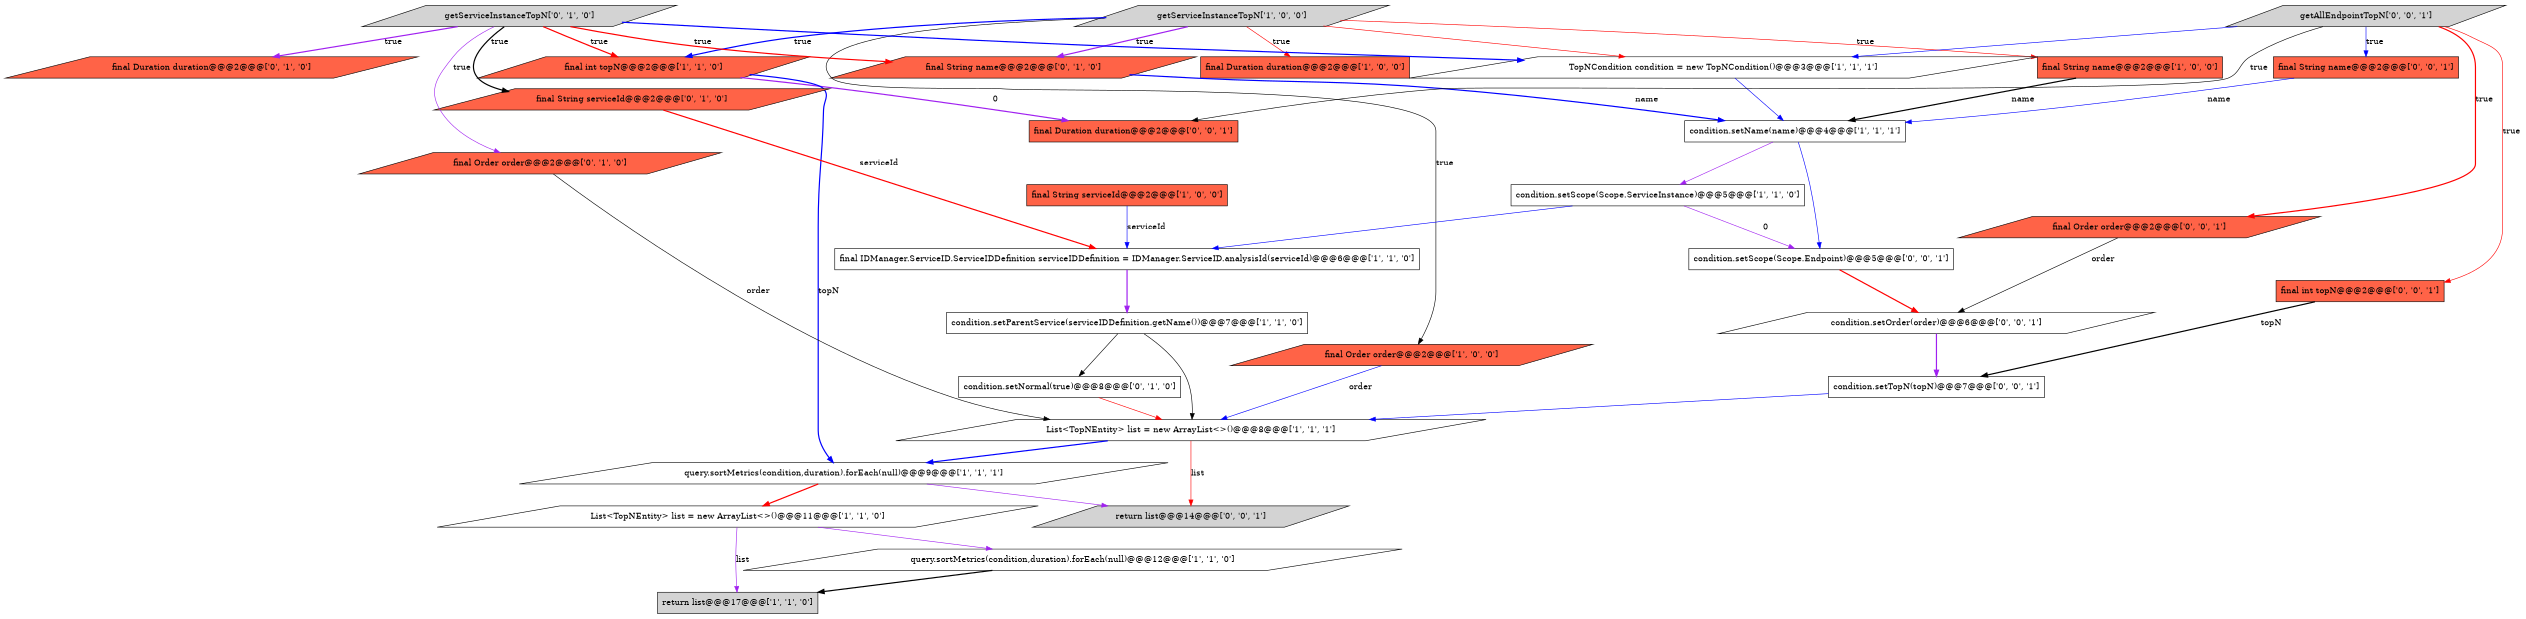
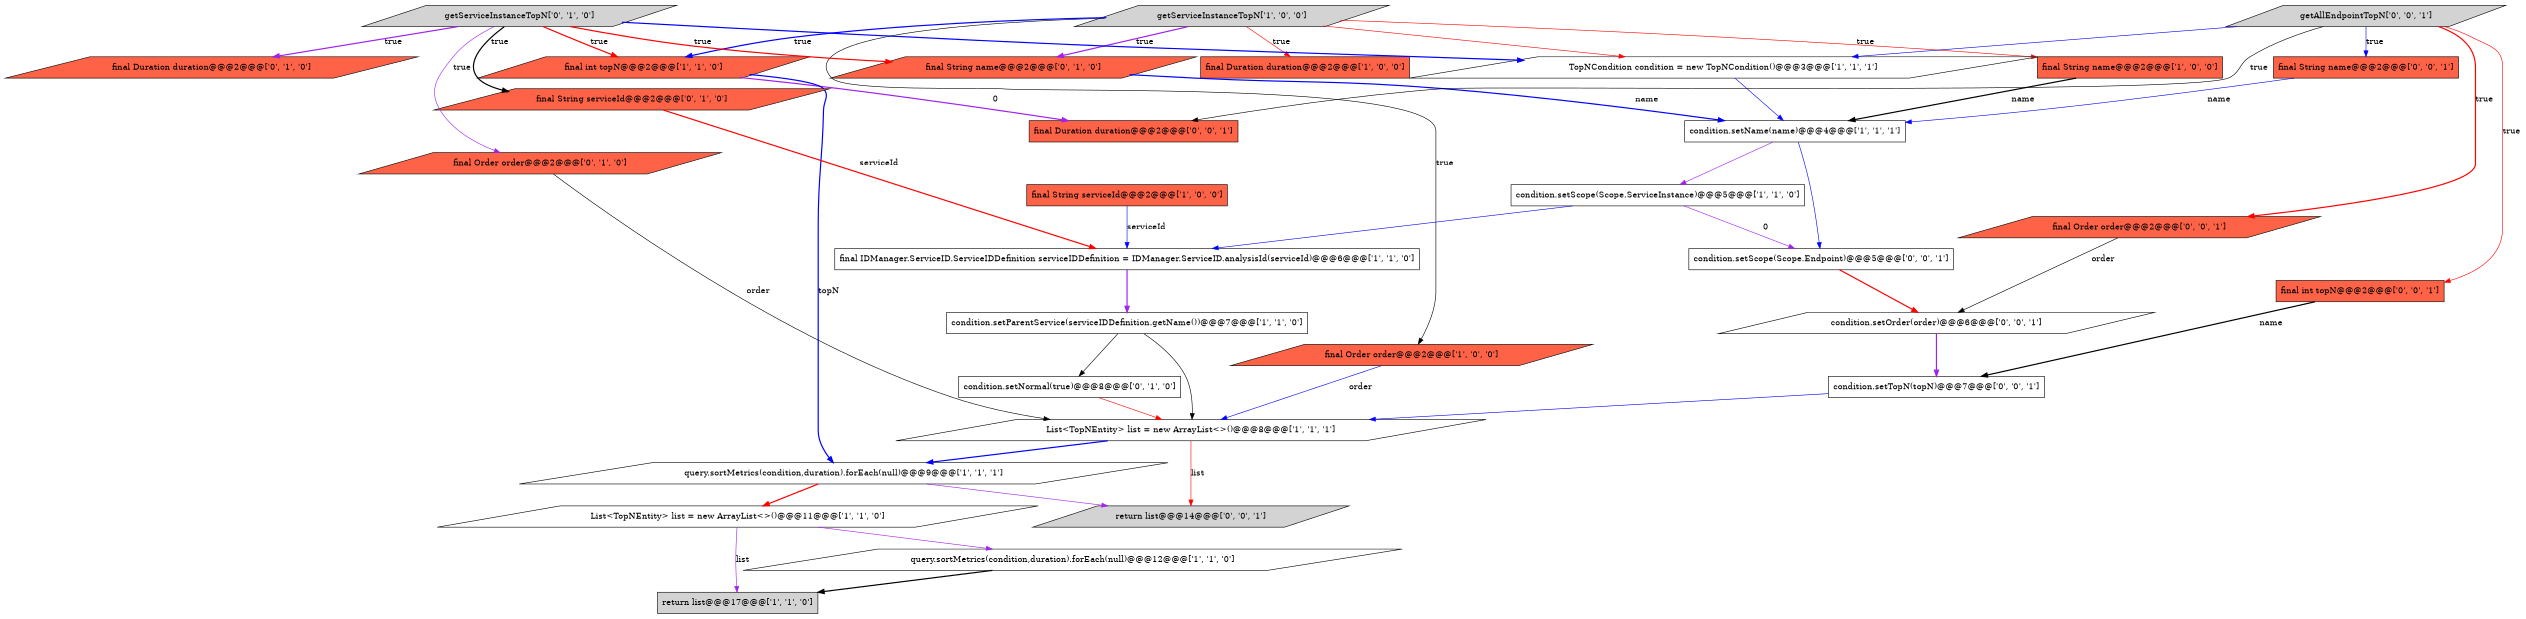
edge "final int topN@@@2@@@['0', '0', '1']" -> "condition.setTopN(topN)@@@7@@@['0', '0', '1']": label "topN" -> "name"
